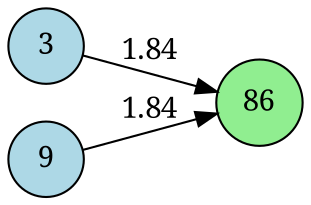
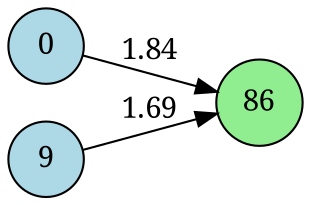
node "3": label "3" -> "0"
edge "9" -> "86": label "1.84" -> "1.69"
